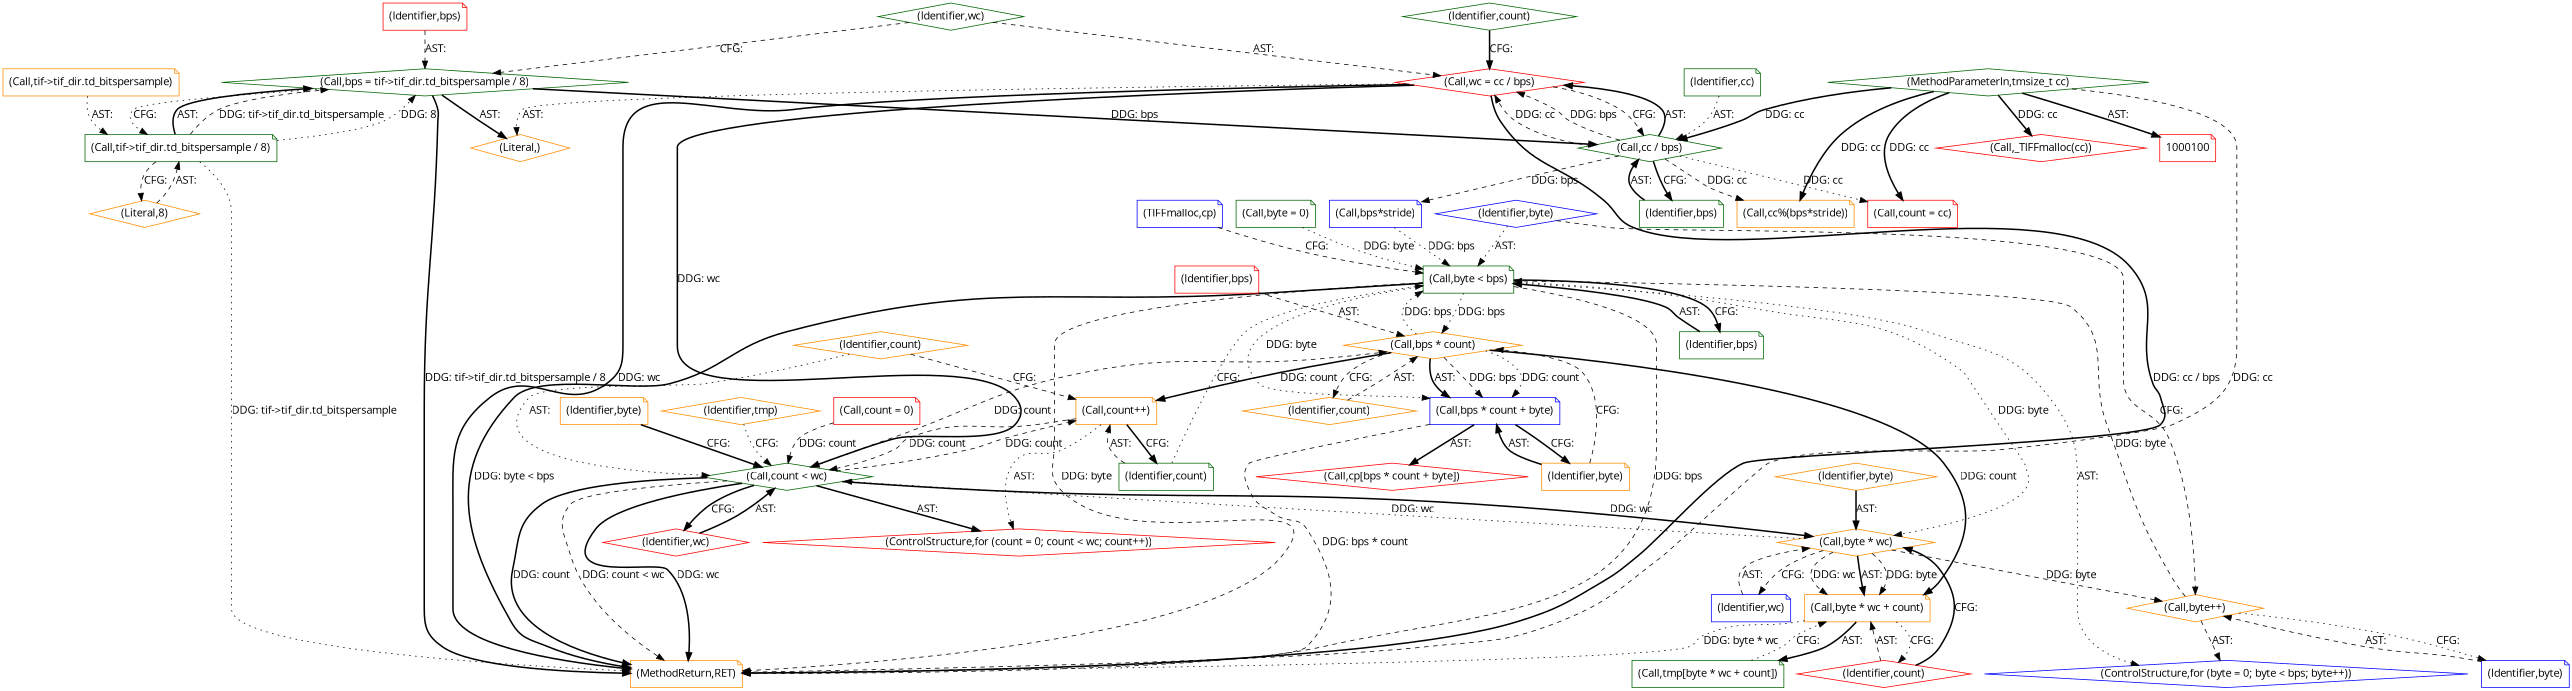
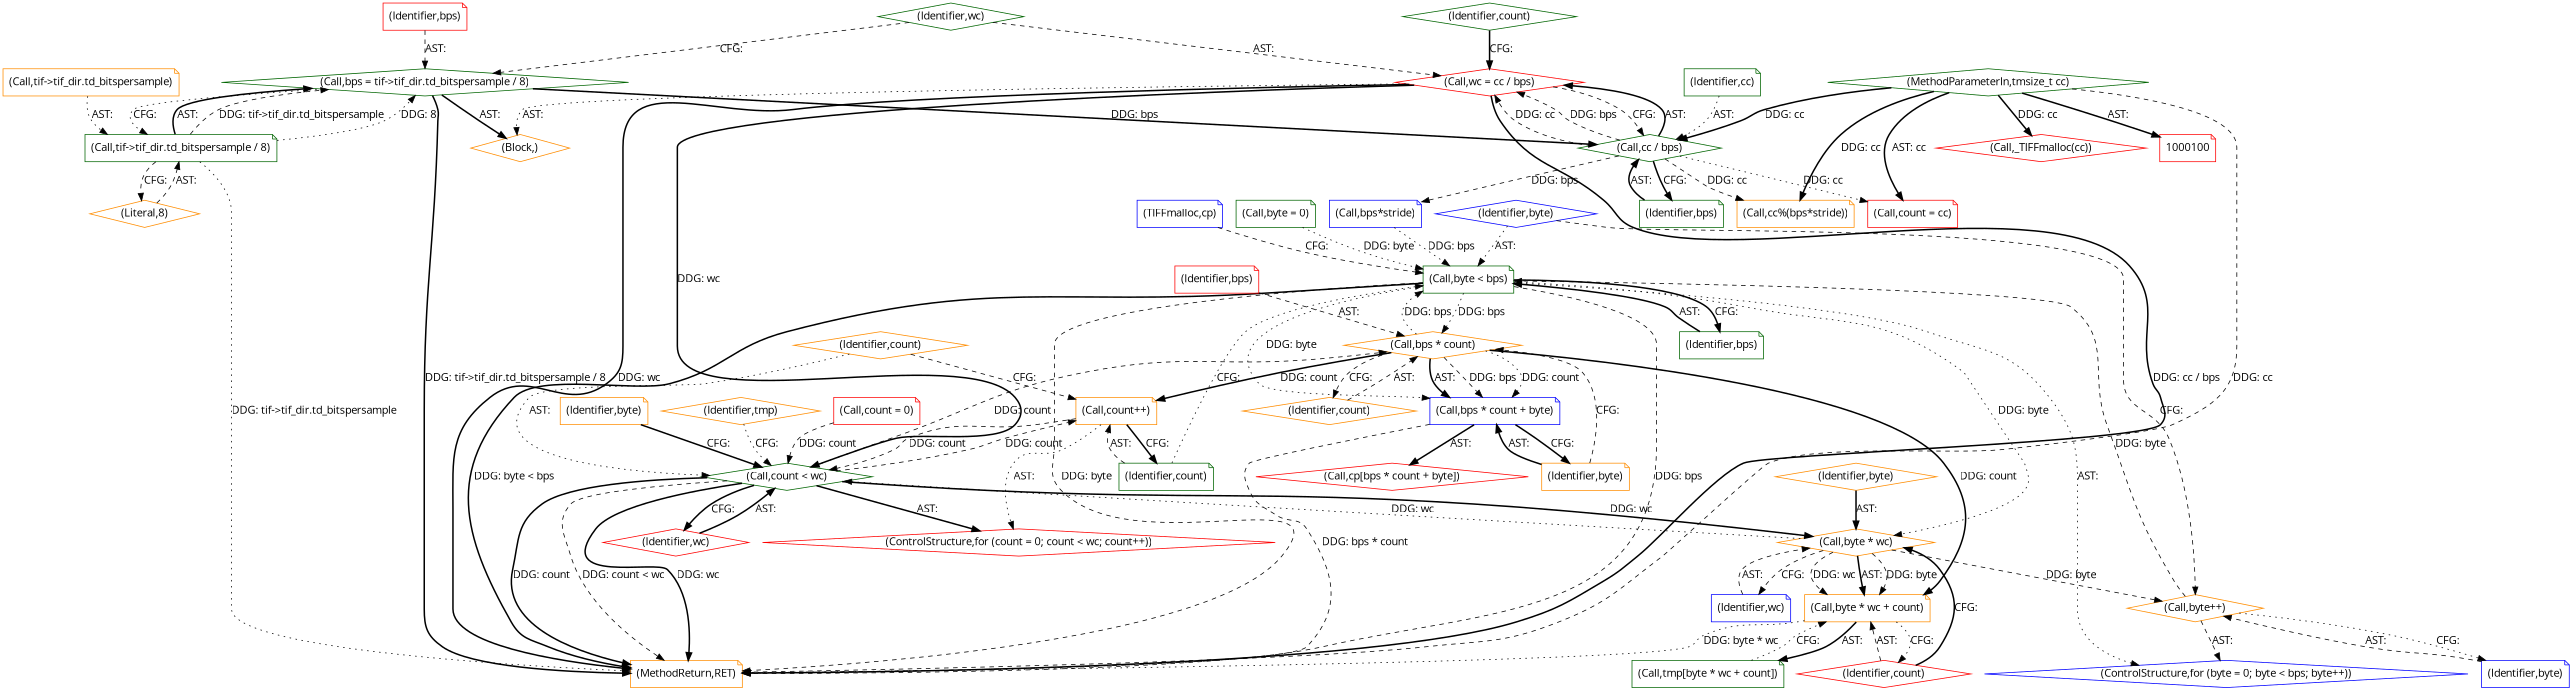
node "(Literal,)": label "(Literal,)" -> "(Block,)"
edge "(MethodParameterIn,tmsize_t cc)" -> "(Call,count = cc)": label "DDG: cc" -> "AST: cc"
